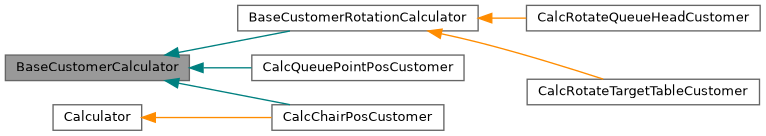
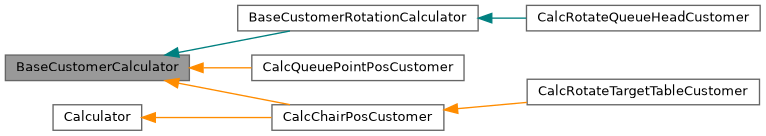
edge "CalcRotateQueueHeadCustomer" -> "BaseCustomerRotationCalculator": color darkorange -> teal
edge "CalcRotateTargetTableCustomer" -> "BaseCustomerRotationCalculator": now "CalcRotateTargetTableCustomer" -> "CalcChairPosCustomer"
edge "CalcQueuePointPosCustomer" -> "BaseCustomerCalculator": color teal -> darkorange
edge "CalcChairPosCustomer" -> "BaseCustomerCalculator": color teal -> darkorange
